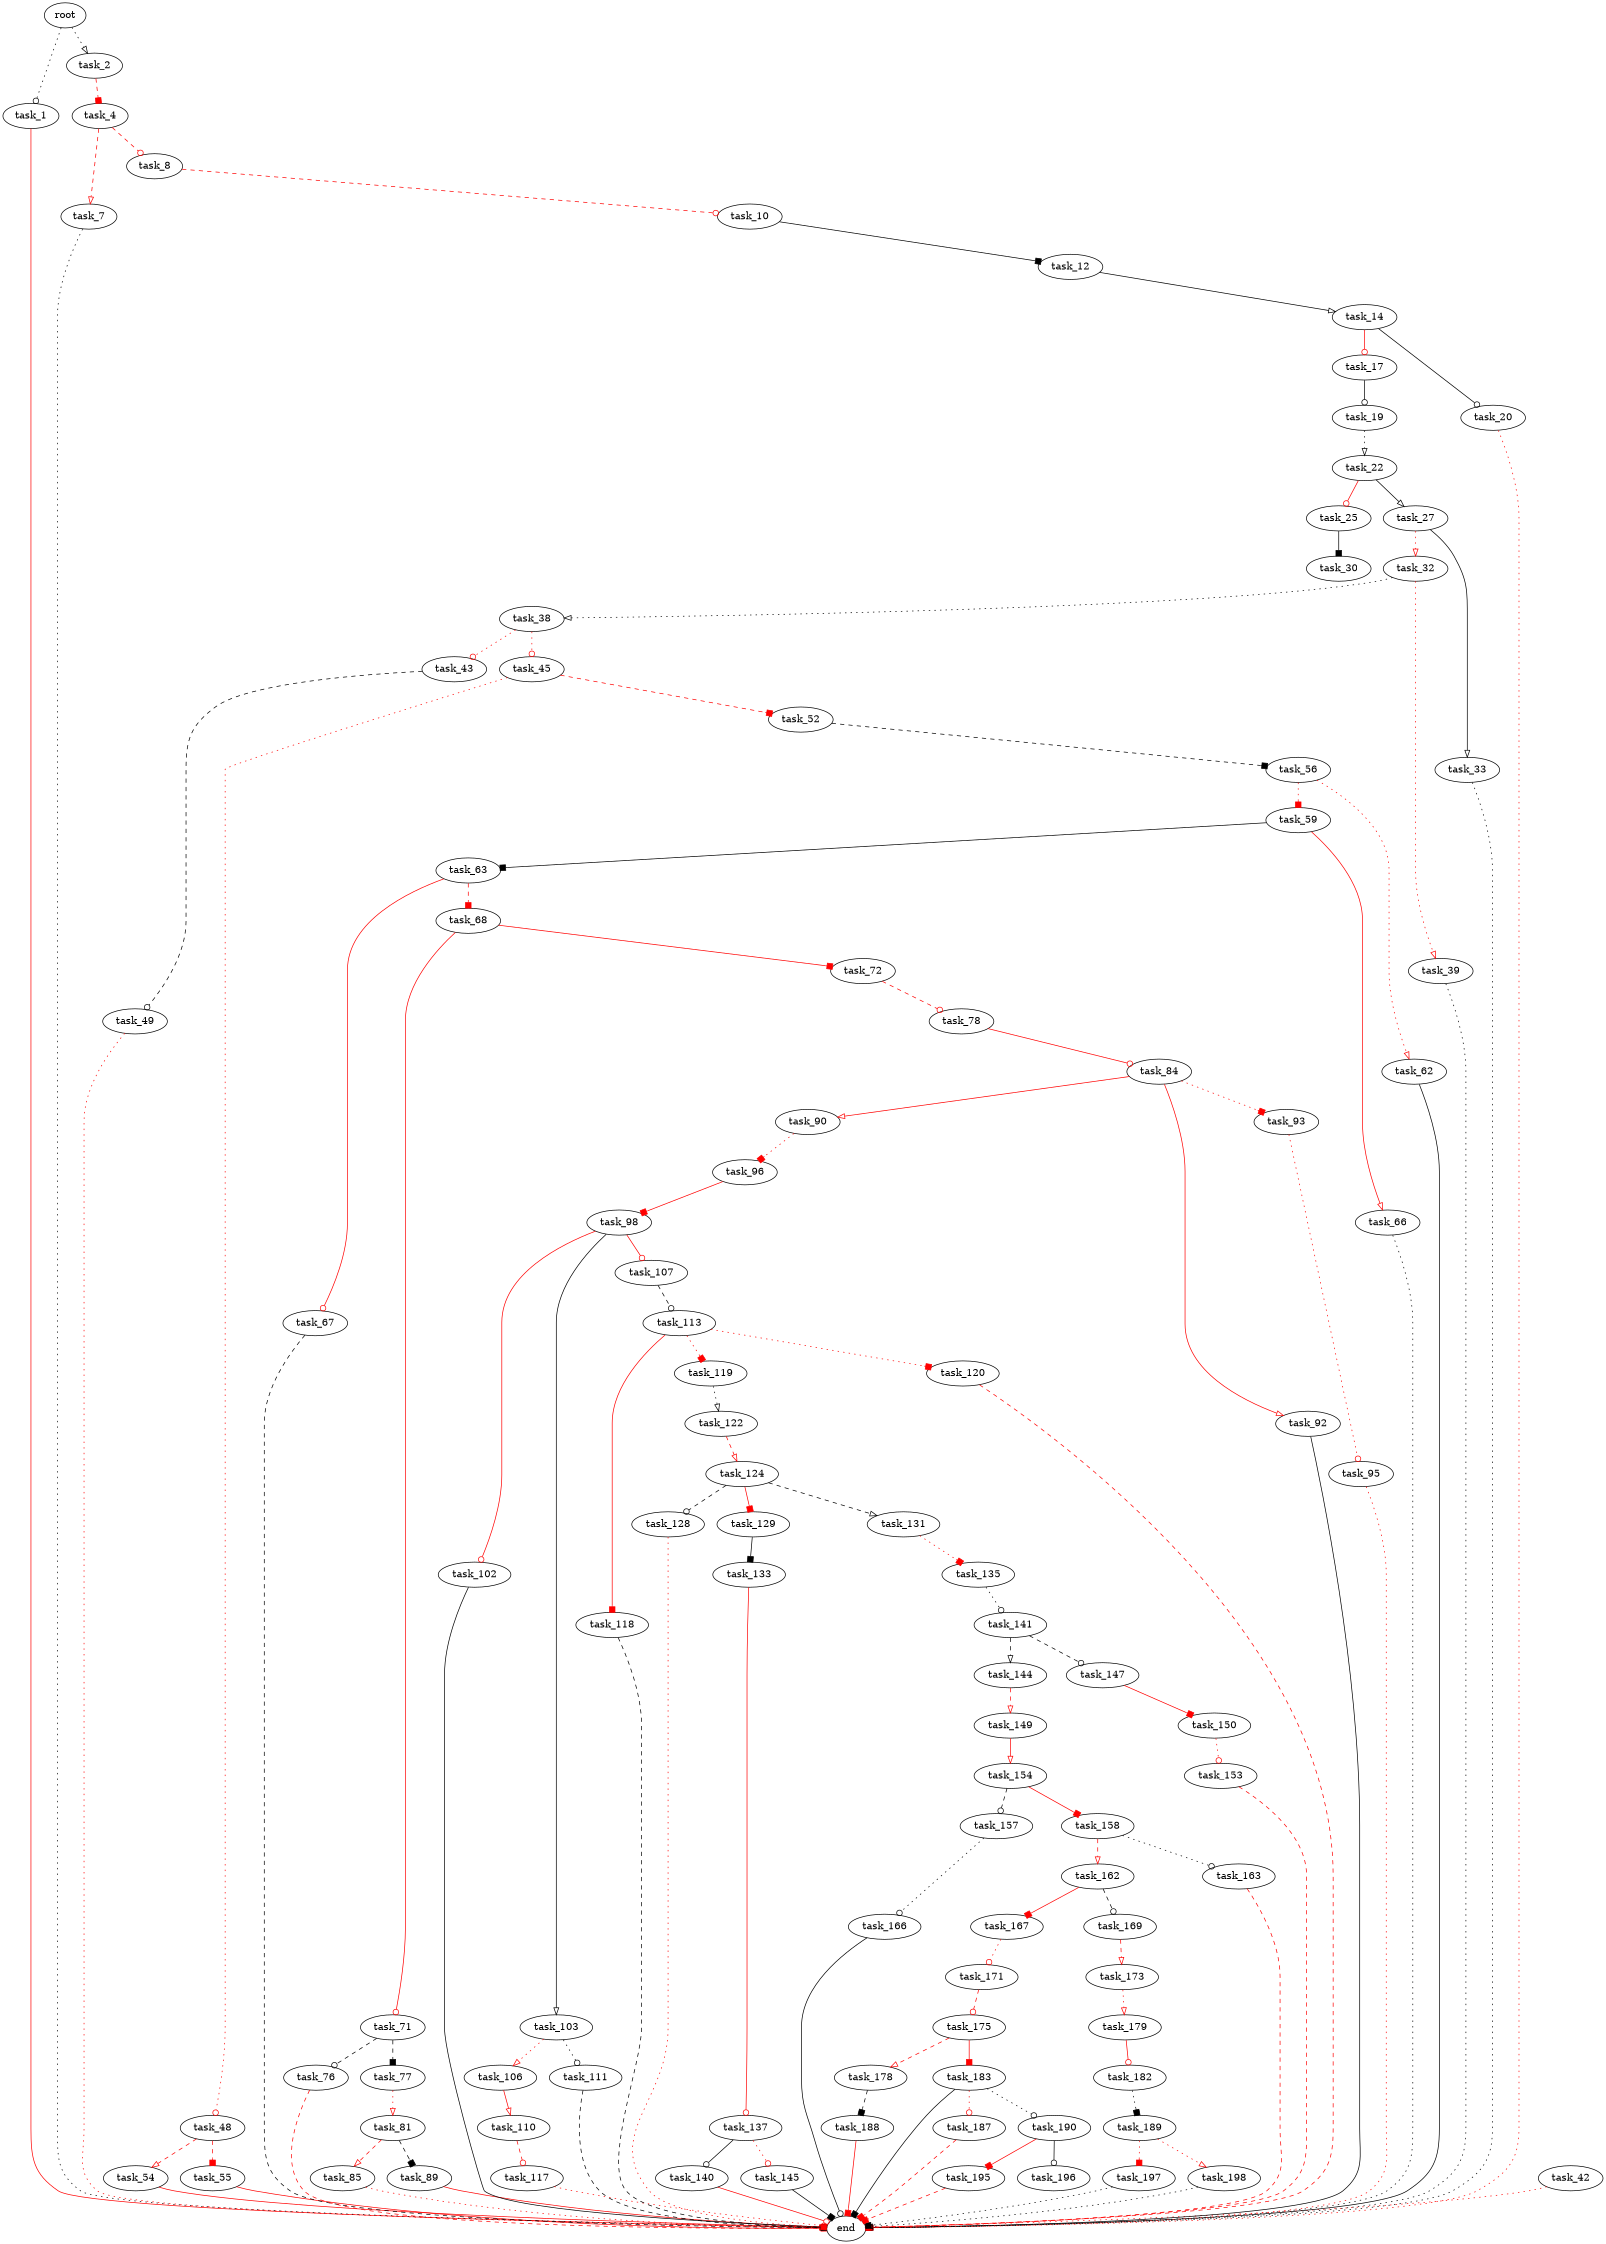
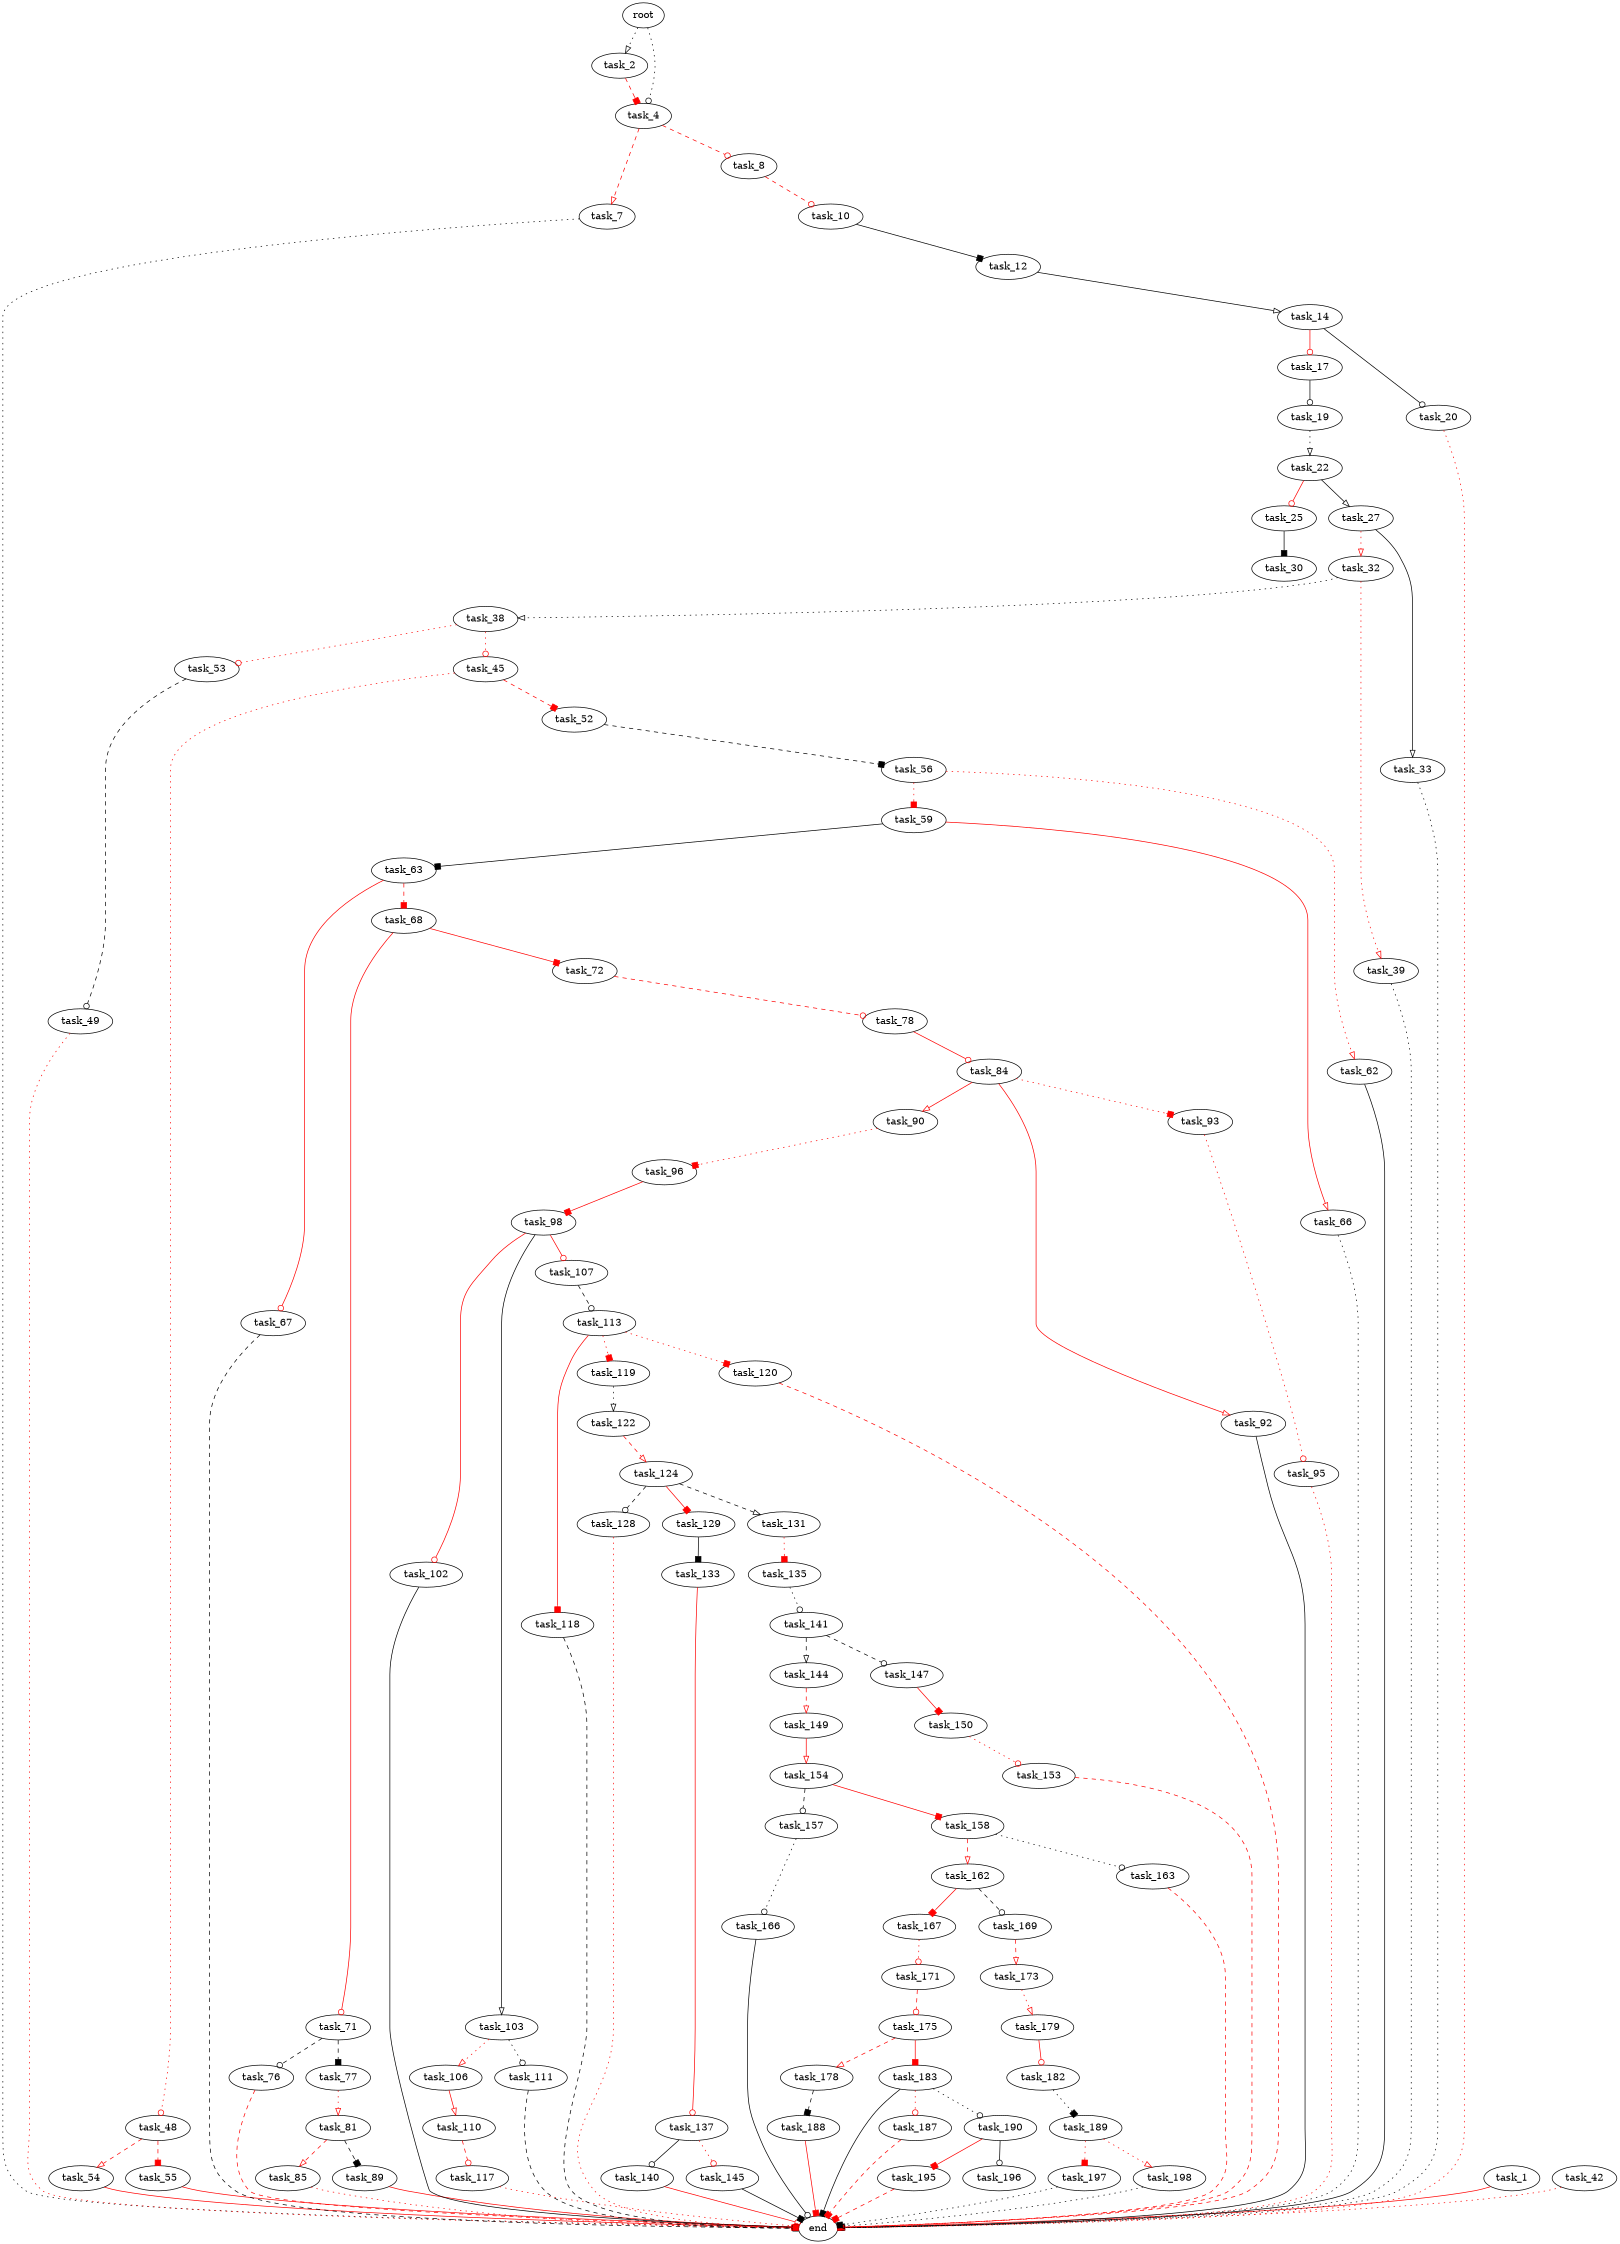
edge "root" -> "task_1": now "root" -> "task_4"
node "task_43": label "task_43" -> "task_53"
